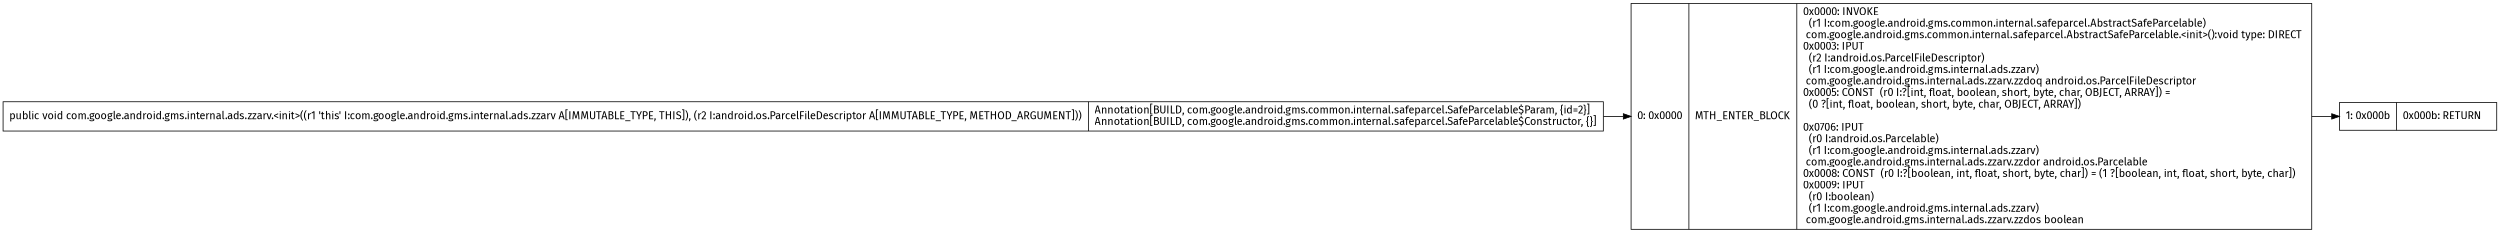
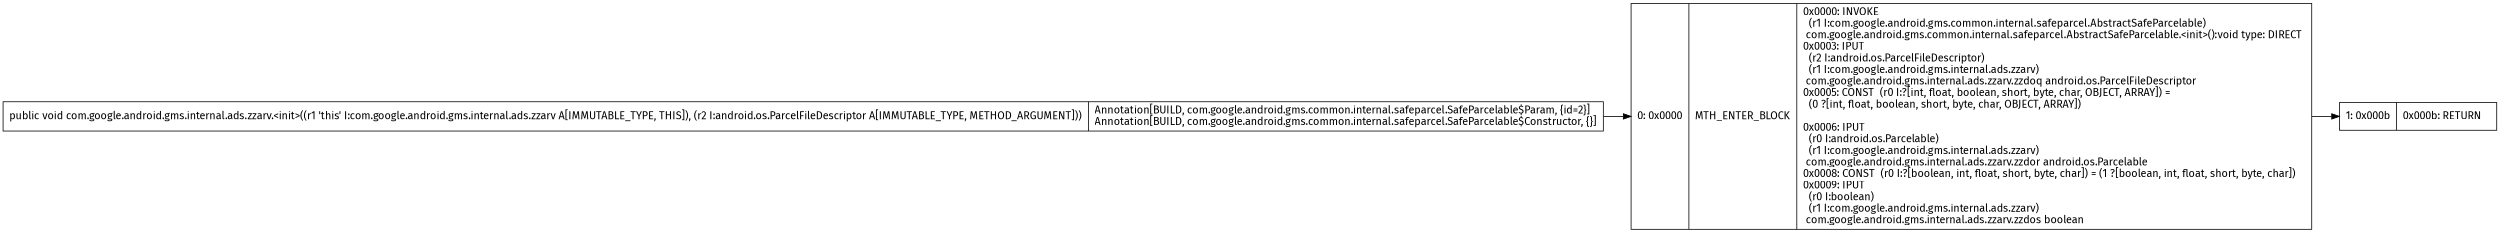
node "0: 0x0000": text "0x0706: IPUT" -> "0x0006: IPUT"
